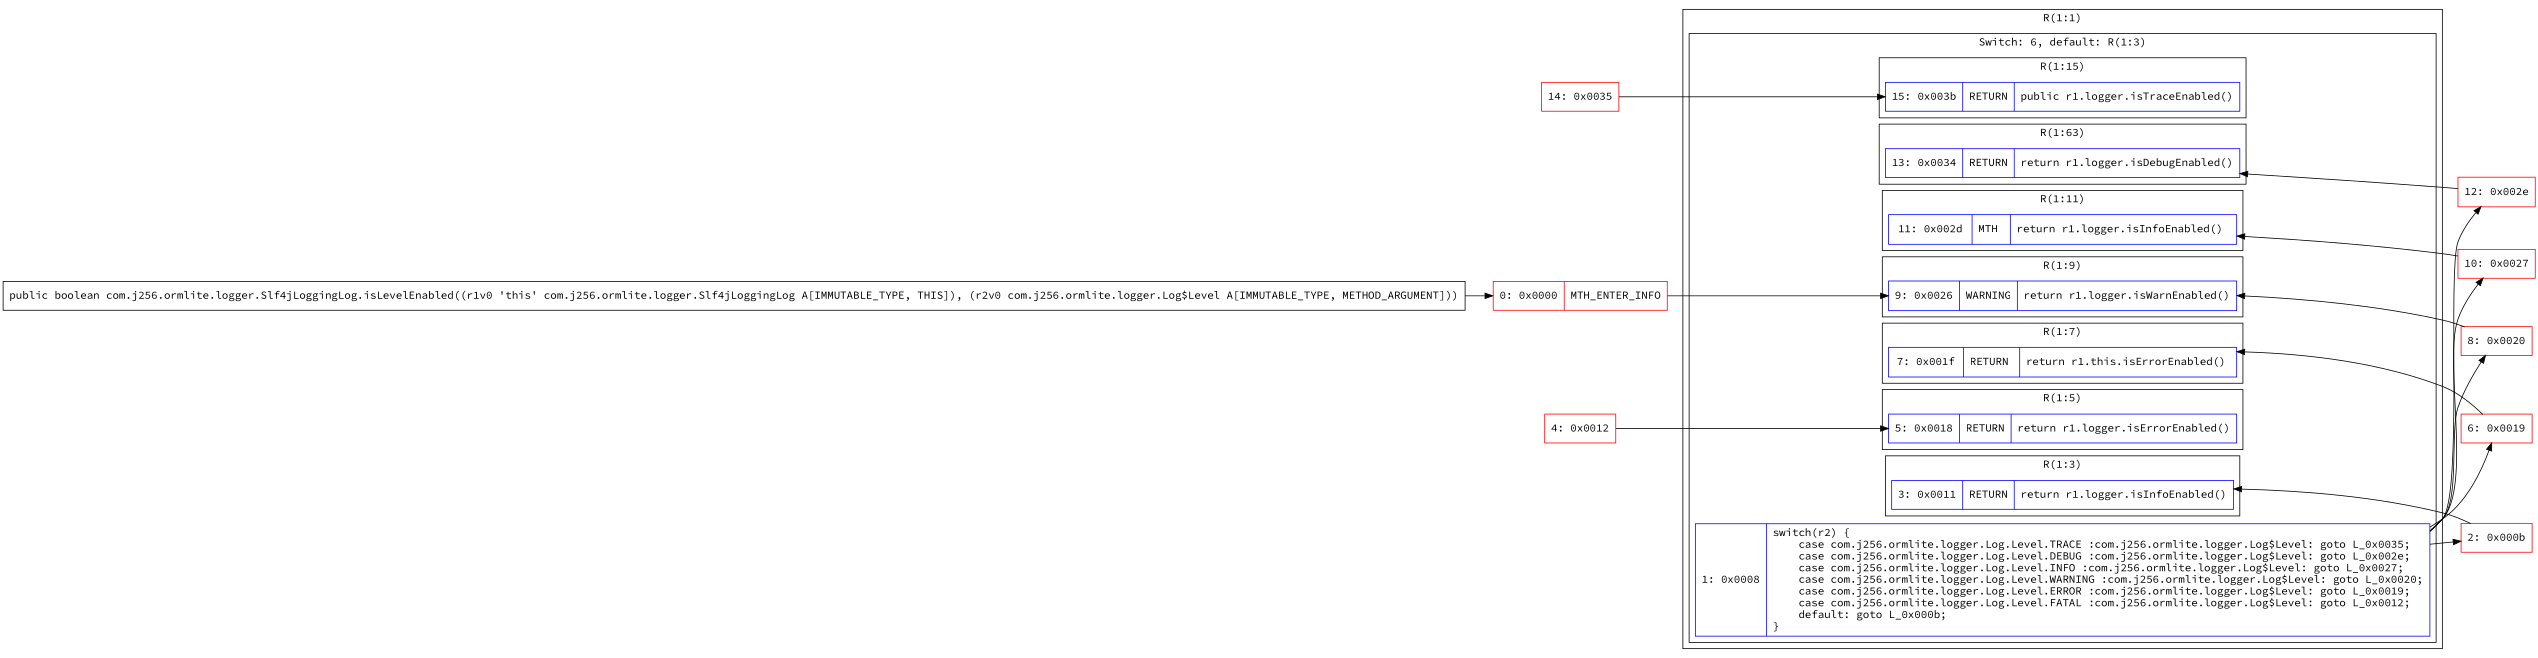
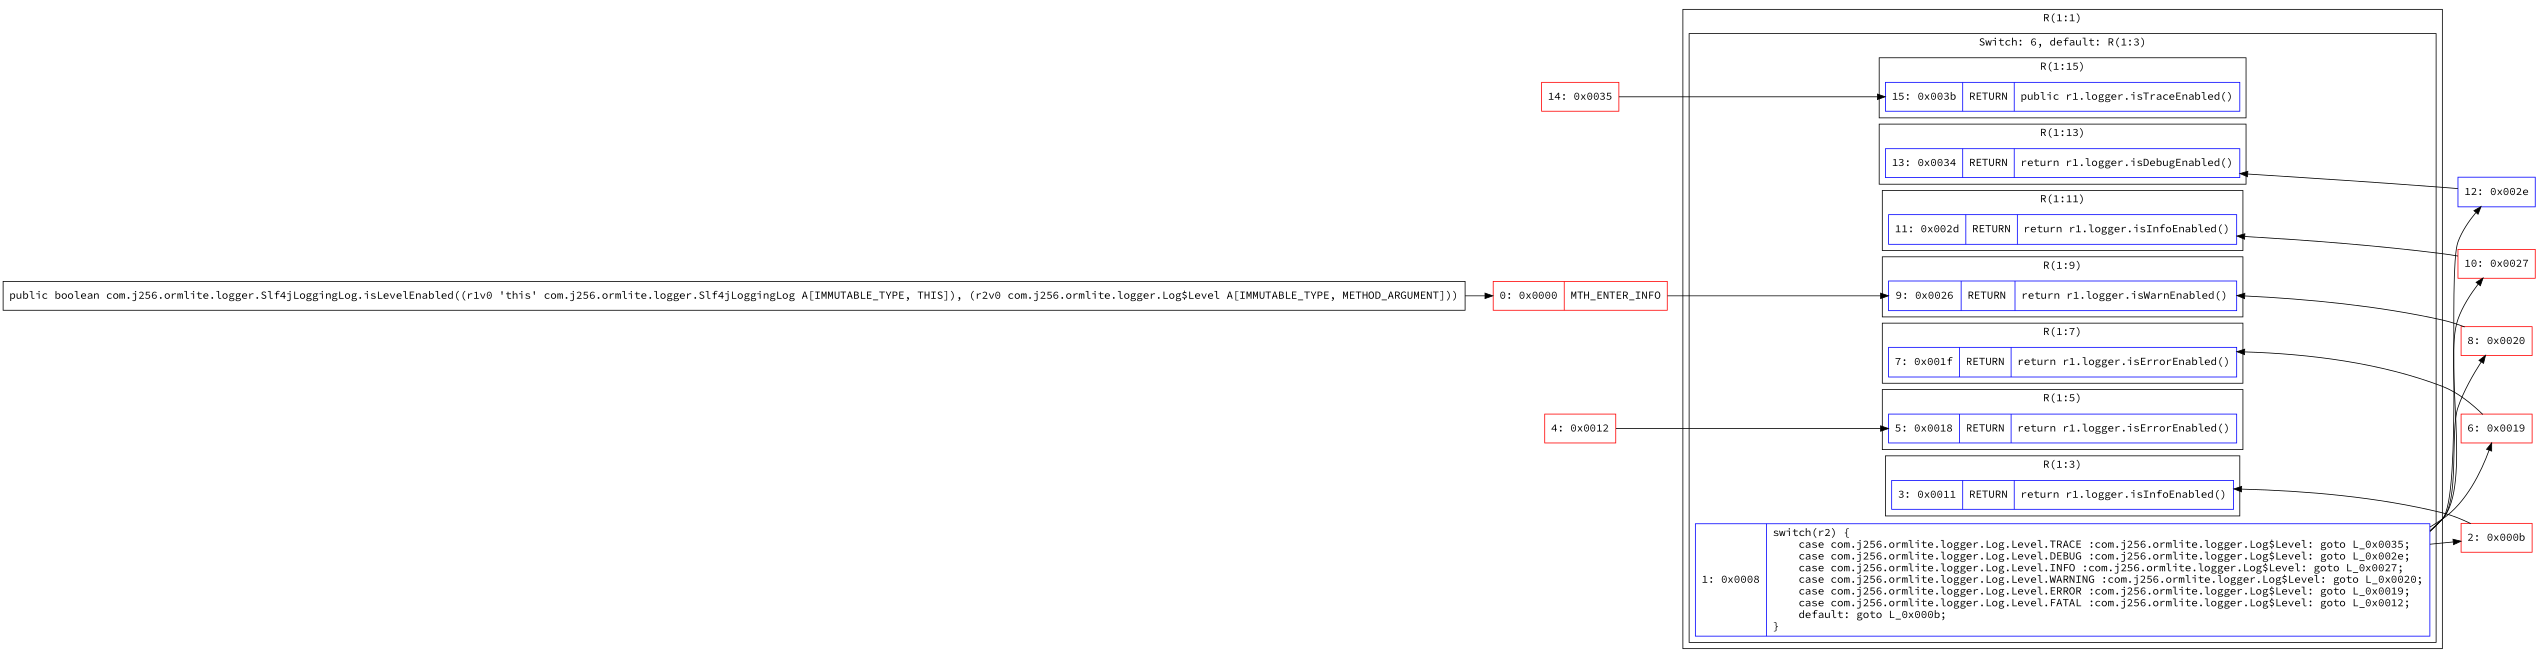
cluster "R(1:63)": label "R(1:63)" -> "R(1:13)"
node "12: 0x002e": color red -> blue
node "11: 0x002d": text "MTH" -> "RETURN"
node "9: 0x0026": text "WARNING" -> "RETURN"
node "7: 0x001f": text "return r1.this.isErrorEnabled()" -> "return r1.logger.isErrorEnabled()"
